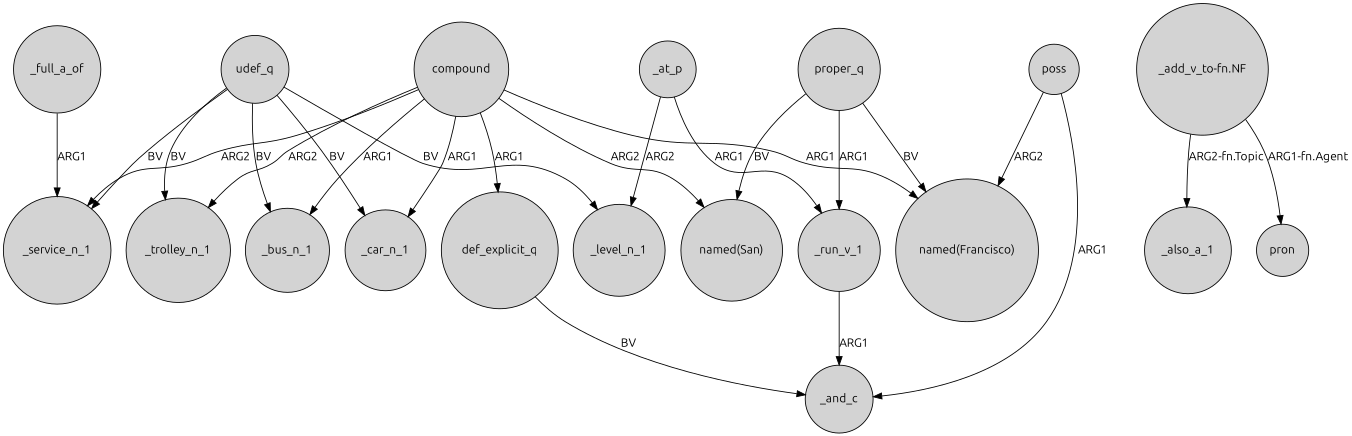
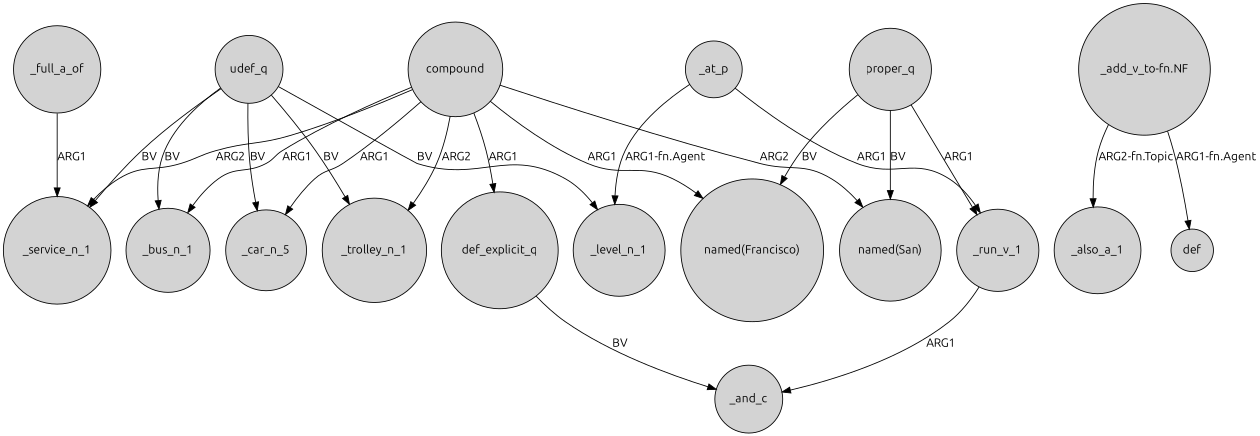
node "poss": removed
edge "_at_p" -> "_level_n_1": label "ARG2" -> "ARG1-fn.Agent"
node "_car_n_1": label "_car_n_1" -> "_car_n_5"
node "pron": label "pron" -> "def"
